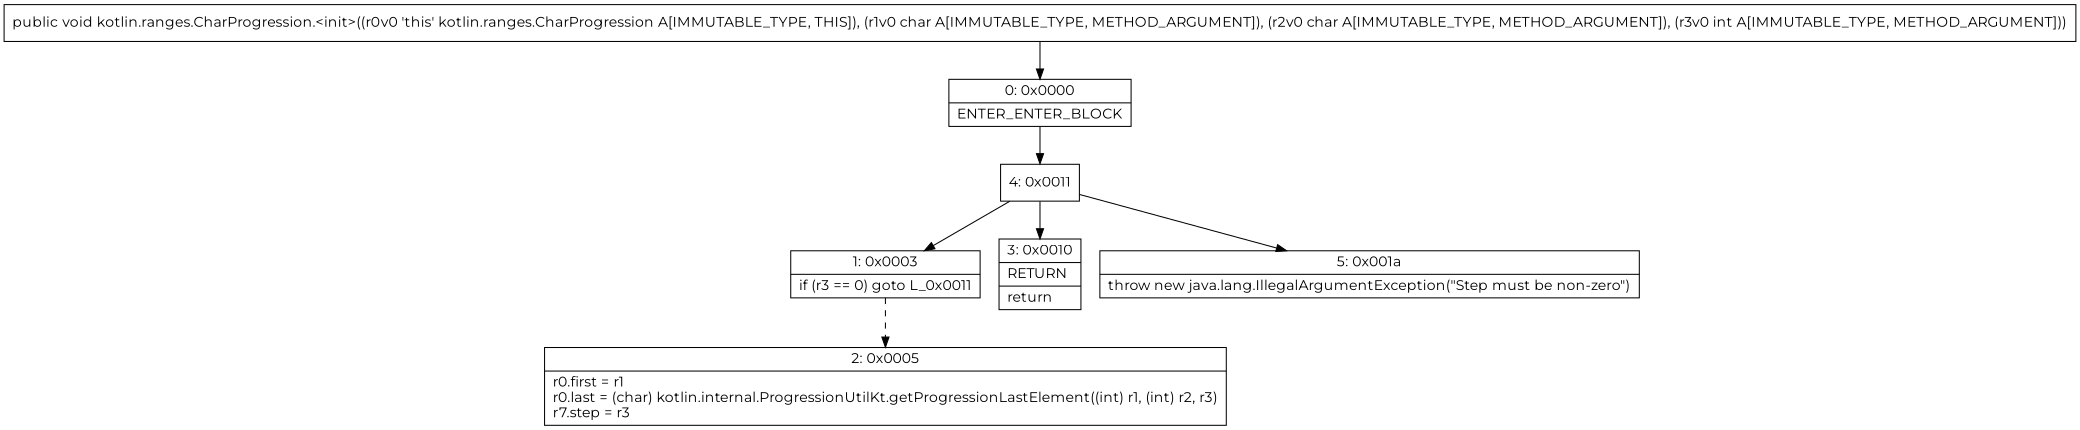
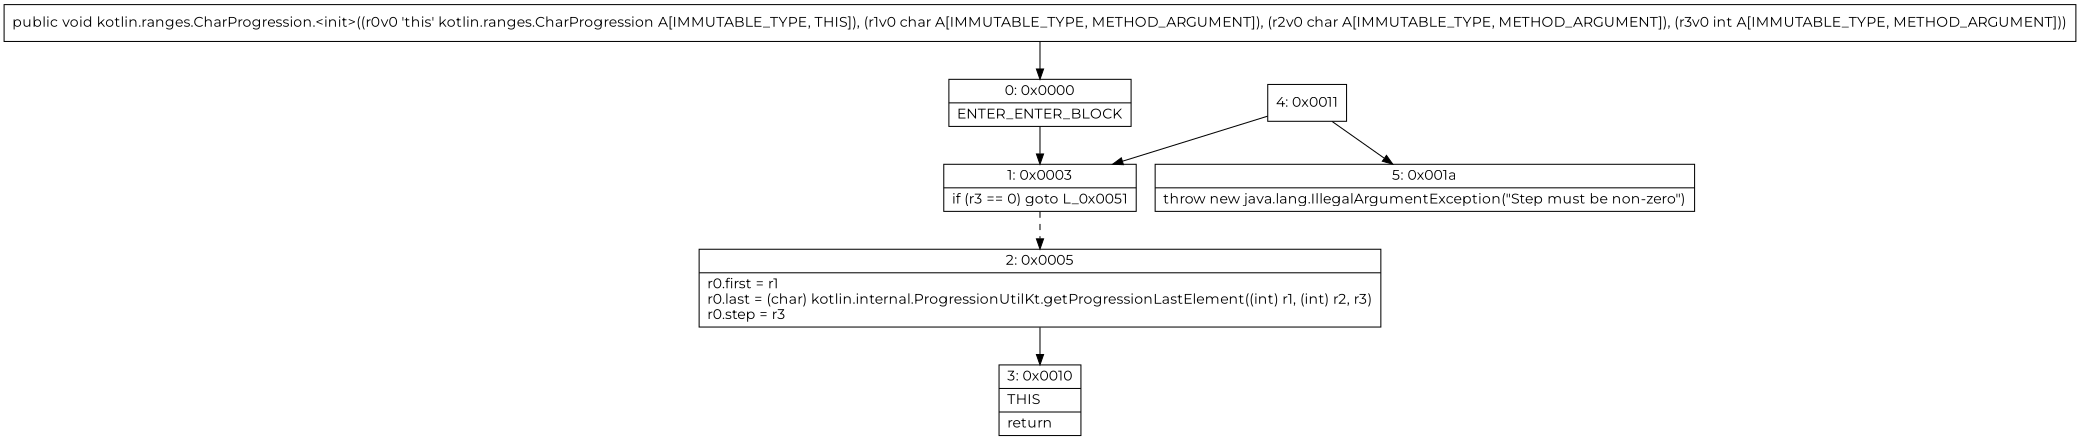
edge "0: 0x0000" -> "4: 0x0011": now "0: 0x0000" -> "1: 0x0003"
edge "4: 0x0011" -> "3: 0x0010": now "2: 0x0005" -> "3: 0x0010"
node "3: 0x0010": text "RETURN" -> "THIS"
node "1: 0x0003": text "if (r3 == 0) goto L_0x0011" -> "if (r3 == 0) goto L_0x0051"
node "2: 0x0005": text "r7.step = r3" -> "r0.step = r3"
